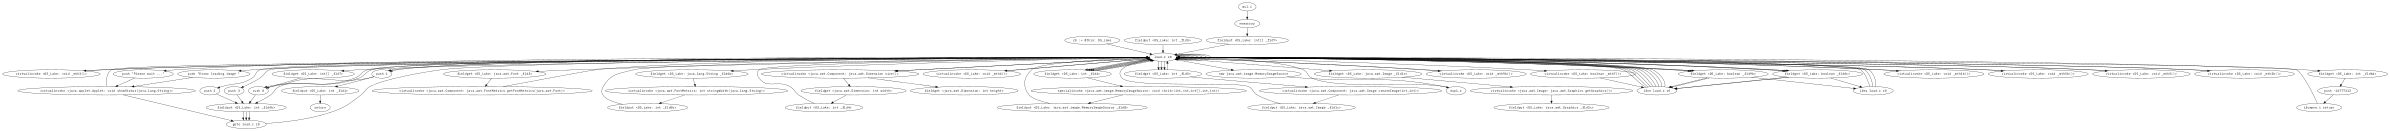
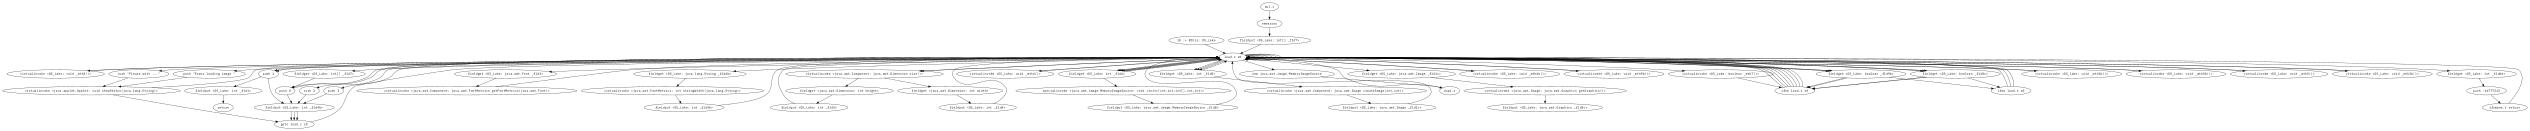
node "virtualinvoke <DS_Lake: void _mth6b()>": added
edge "fieldget <java.awt.Dimension: int height>" -> "fieldput <DS_Lake: int _fld5>": added
